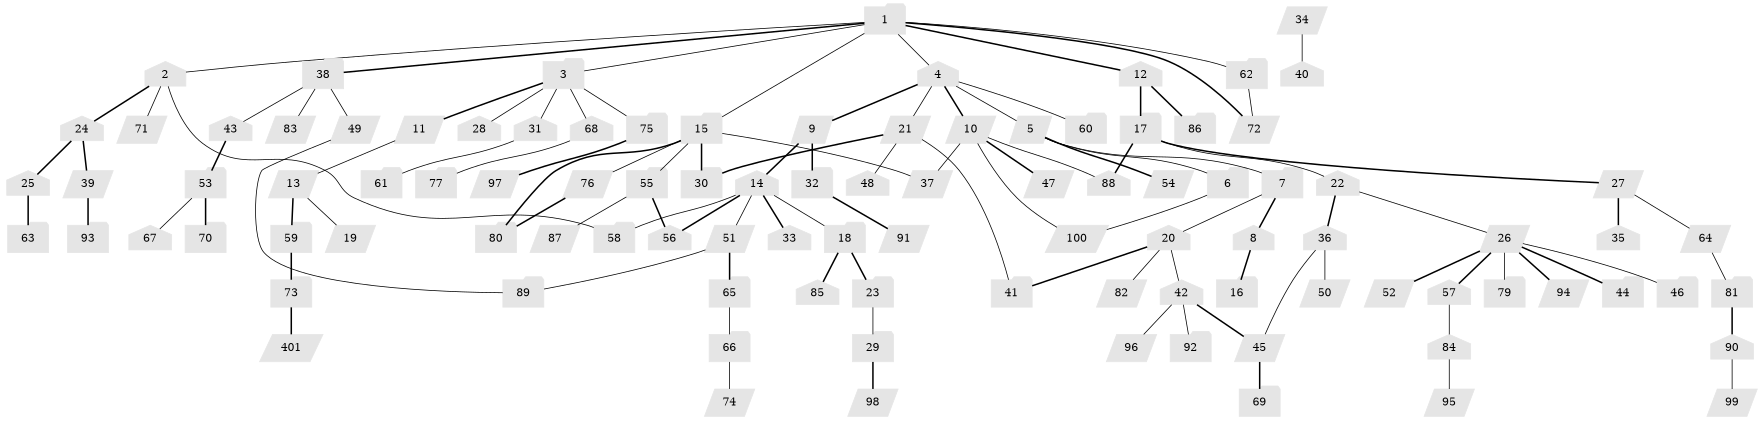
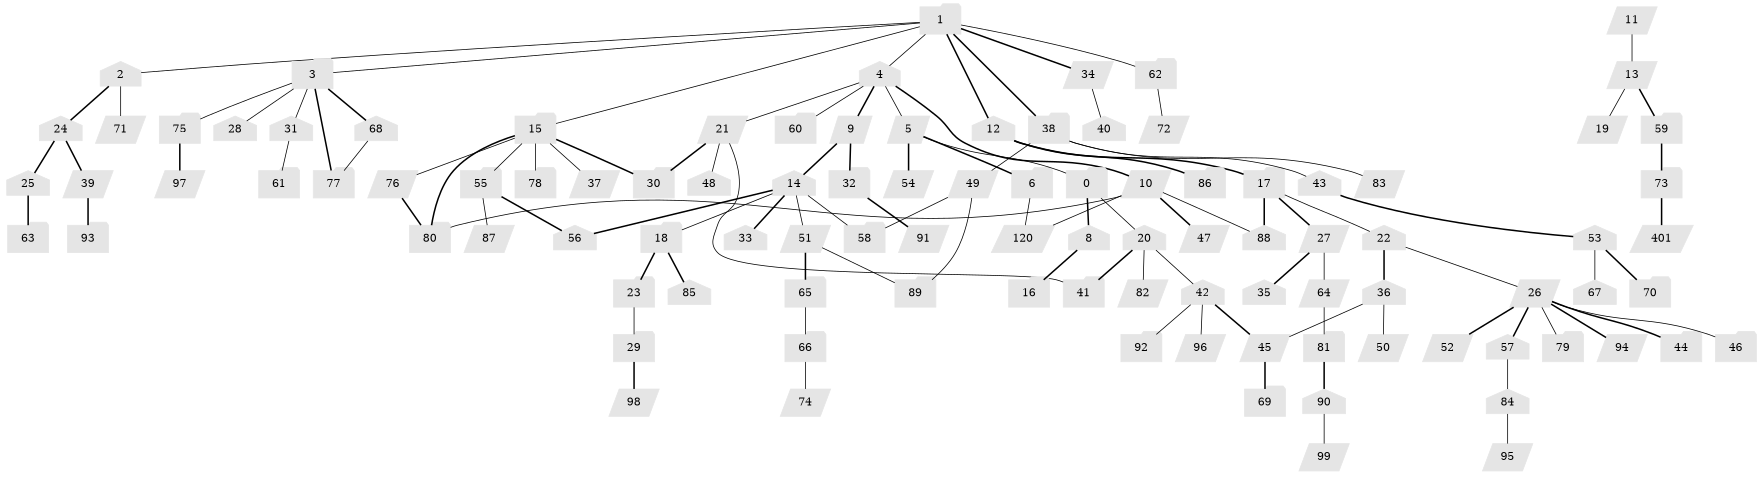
edge "1" -- "72": now "1" -- "34"
edge "3" -- "11": now "3" -- "77"
edge "3" -- "68": style solid -> bold
edge "10" -- "37": now "10" -- "80"
edge "5" -- "6": style solid -> bold
node "53": shape folder -> house
node "78": added
node "7": label "7" -> "0"
edge "2" -- "58": now "49" -- "58"
node "100": label "100" -> "120"
